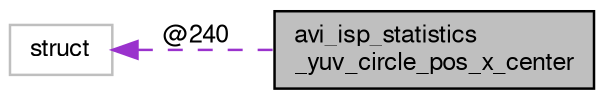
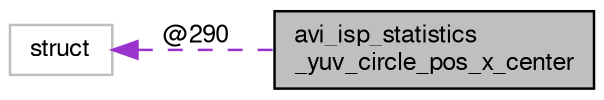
edge "avi_isp_statistics _yuv_circle_pos_x_center" -> "struct": label " @240" -> " @290"
